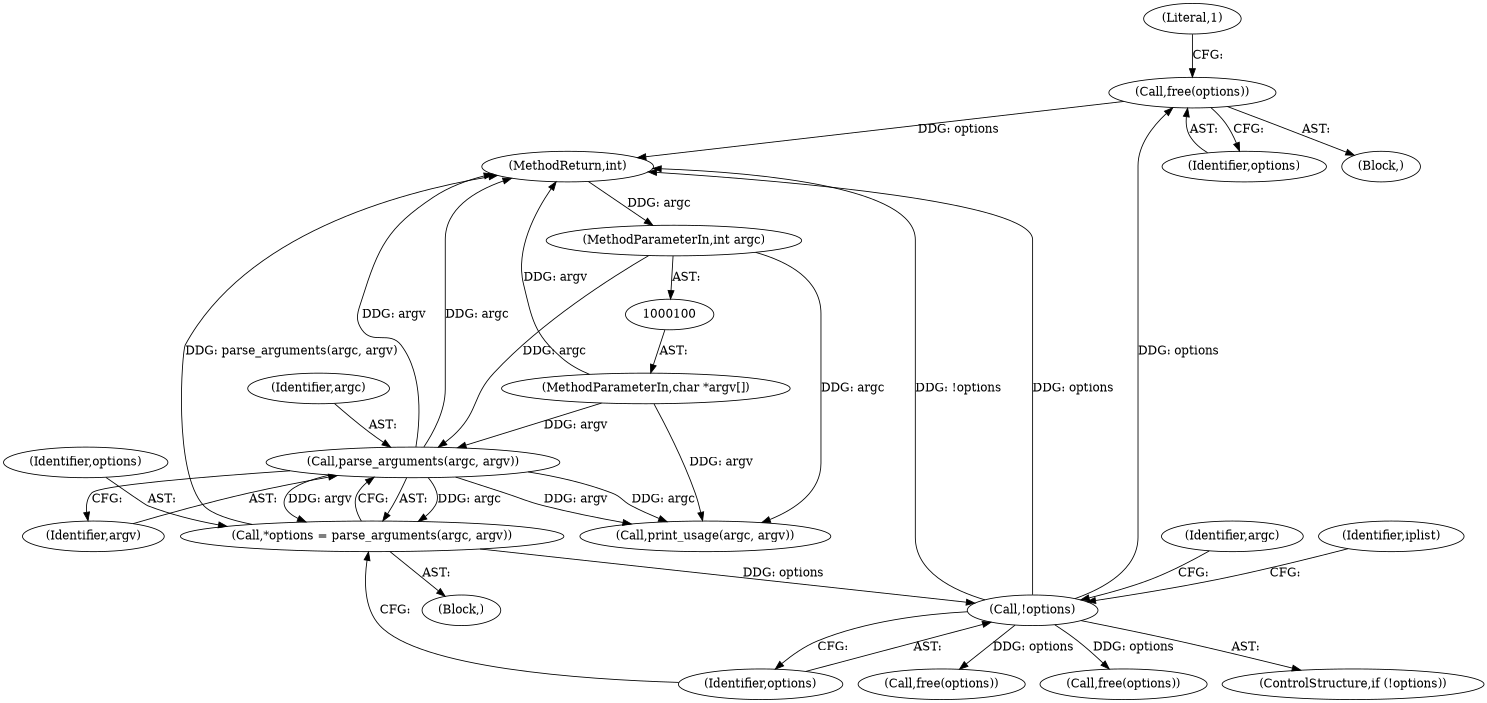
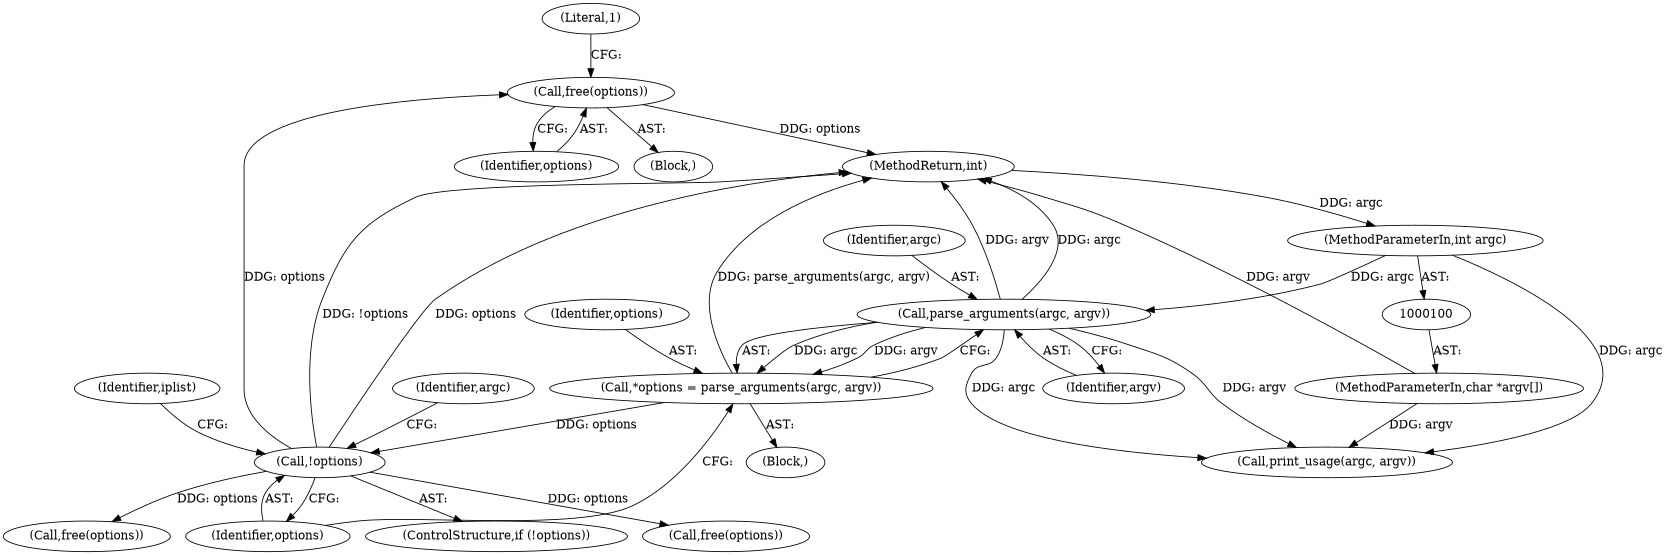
edge "(MethodParameterIn,char *argv[])" -> "(Call,parse_arguments(argc, argv))": removed, label "DDG: argv"
